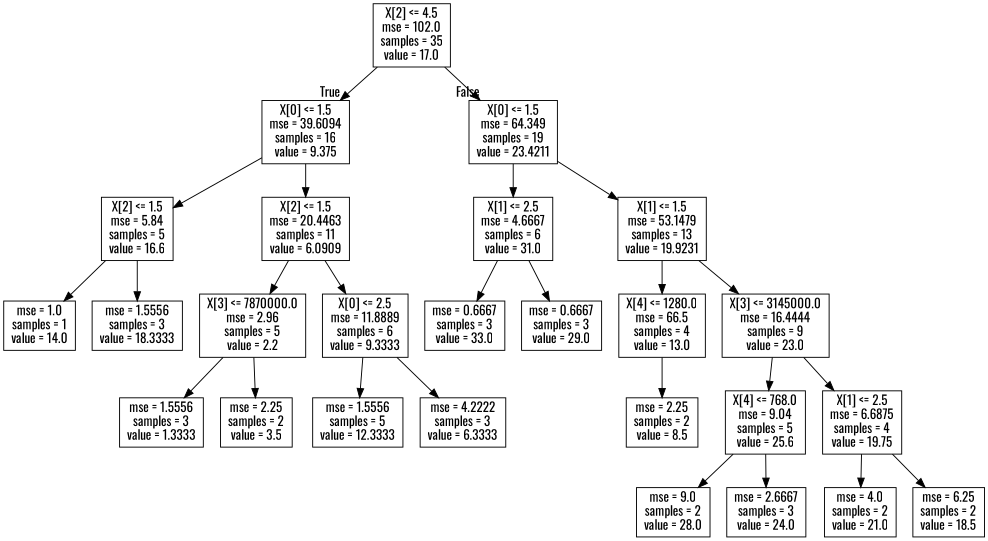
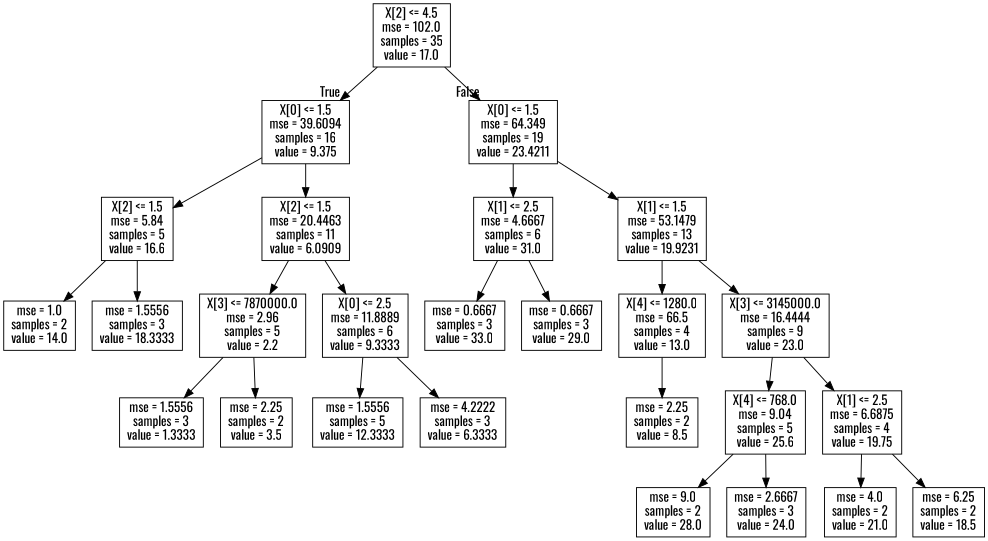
node "mse = 1.0 samples = 1 value = 14.0": label "mse = 1.0 samples = 1 value = 14.0" -> "mse = 1.0 samples = 2 value = 14.0"
